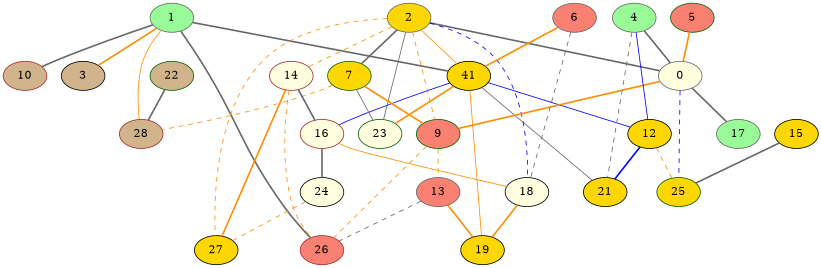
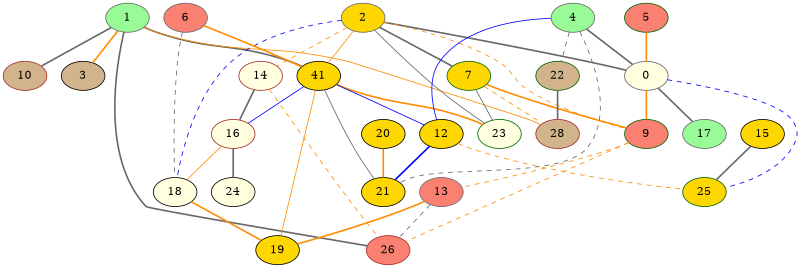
edge "4" -- "22": added
node "20": added
node "27": removed
